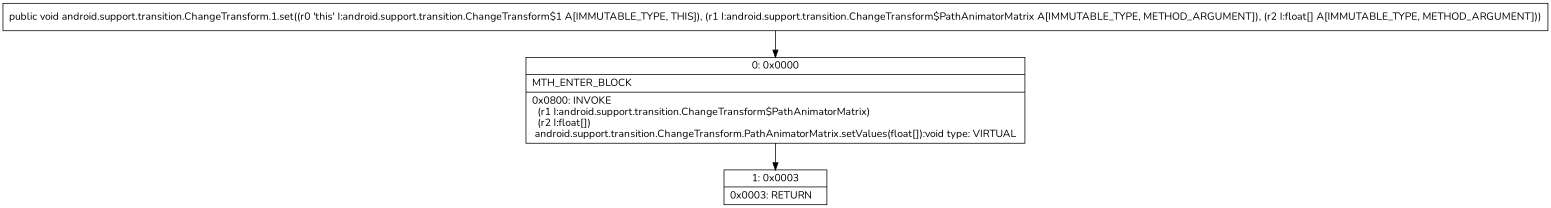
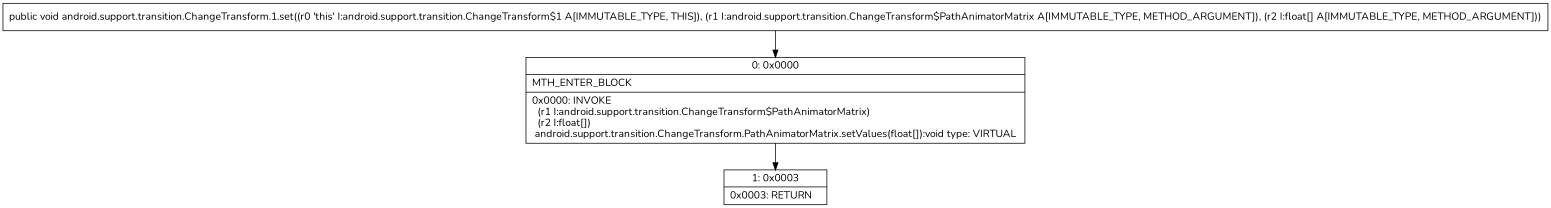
node "0: 0x0000": text "0x0800: INVOKE" -> "0x0000: INVOKE"
